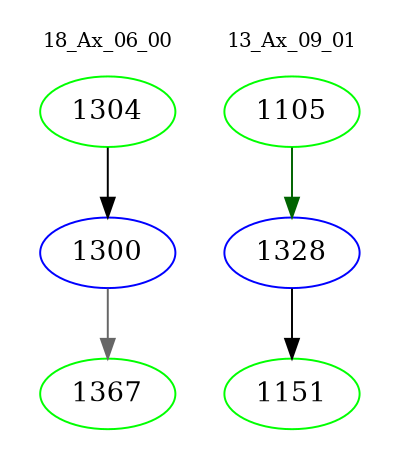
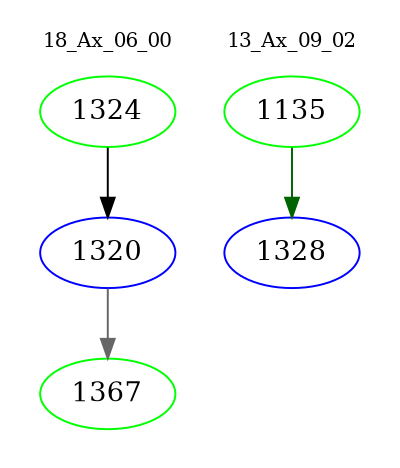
cluster "13_Ax_09_01": label "13_Ax_09_01" -> "13_Ax_09_02"
node "1304": label "1304" -> "1324"
node "1105": label "1105" -> "1135"
node "1300": label "1300" -> "1320"
node "1151": removed
